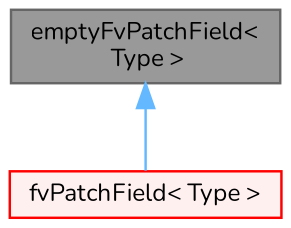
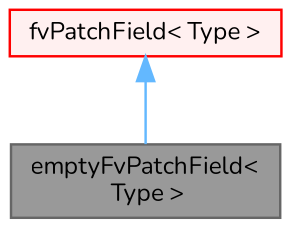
edge "fvPatchField< Type >" -> "emptyFvPatchField< Type >": reversed
